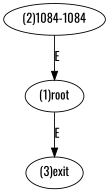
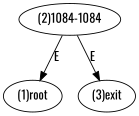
edge "(1)root" -> "(3)exit": now "(2)1084-1084" -> "(3)exit"
